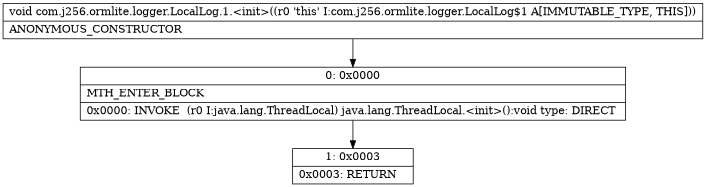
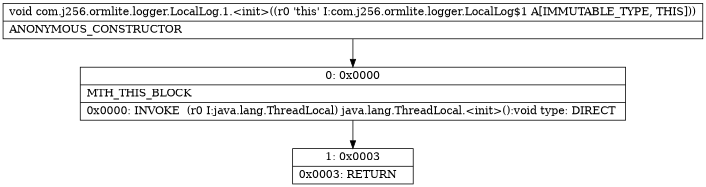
node "0: 0x0000": text "MTH_ENTER_BLOCK" -> "MTH_THIS_BLOCK"
